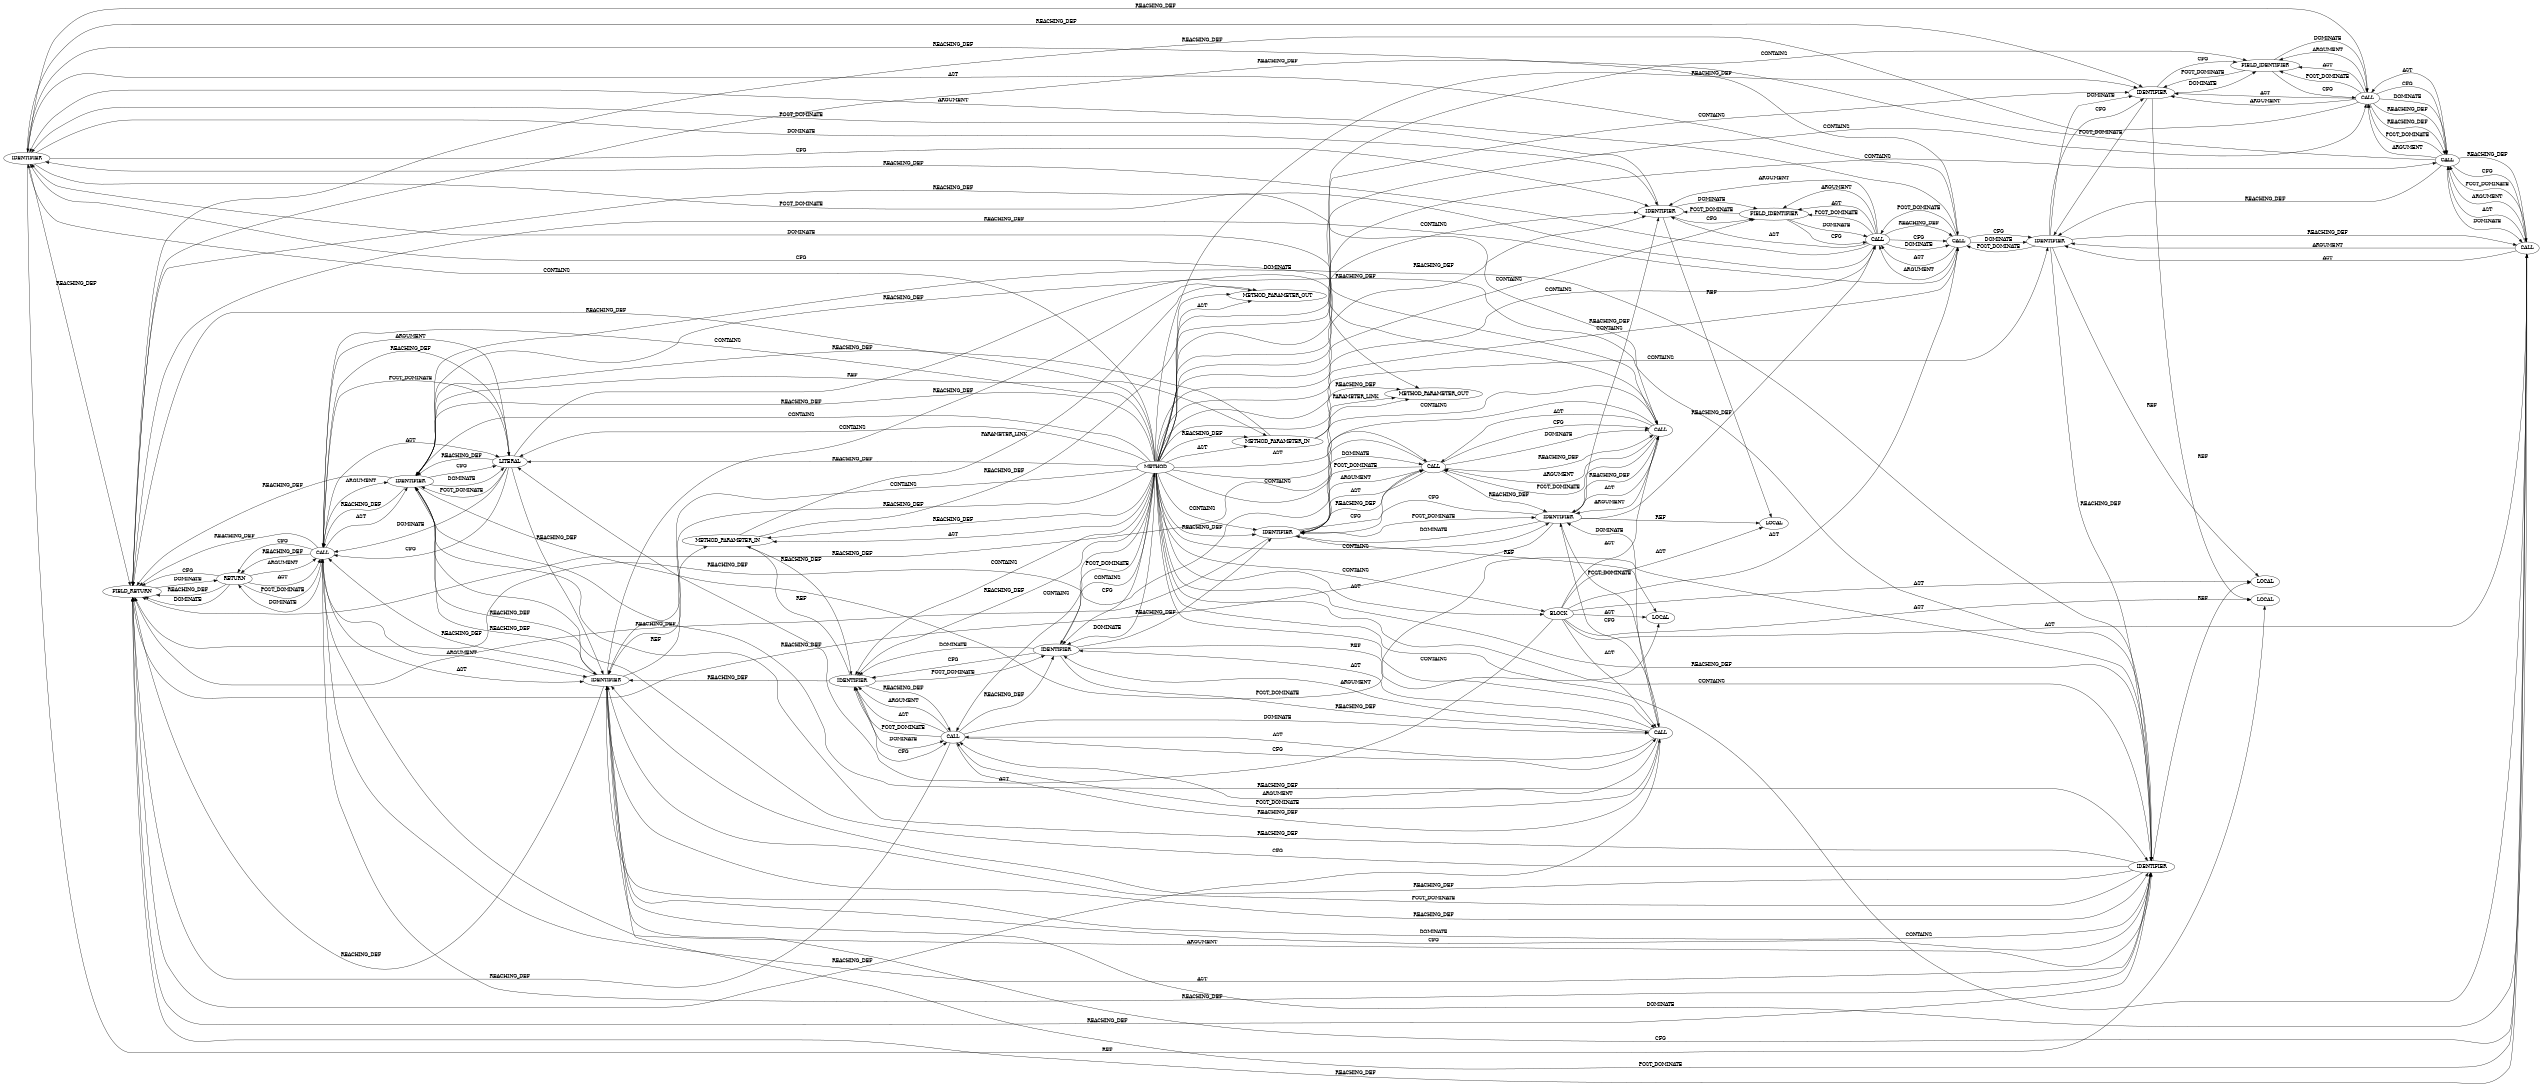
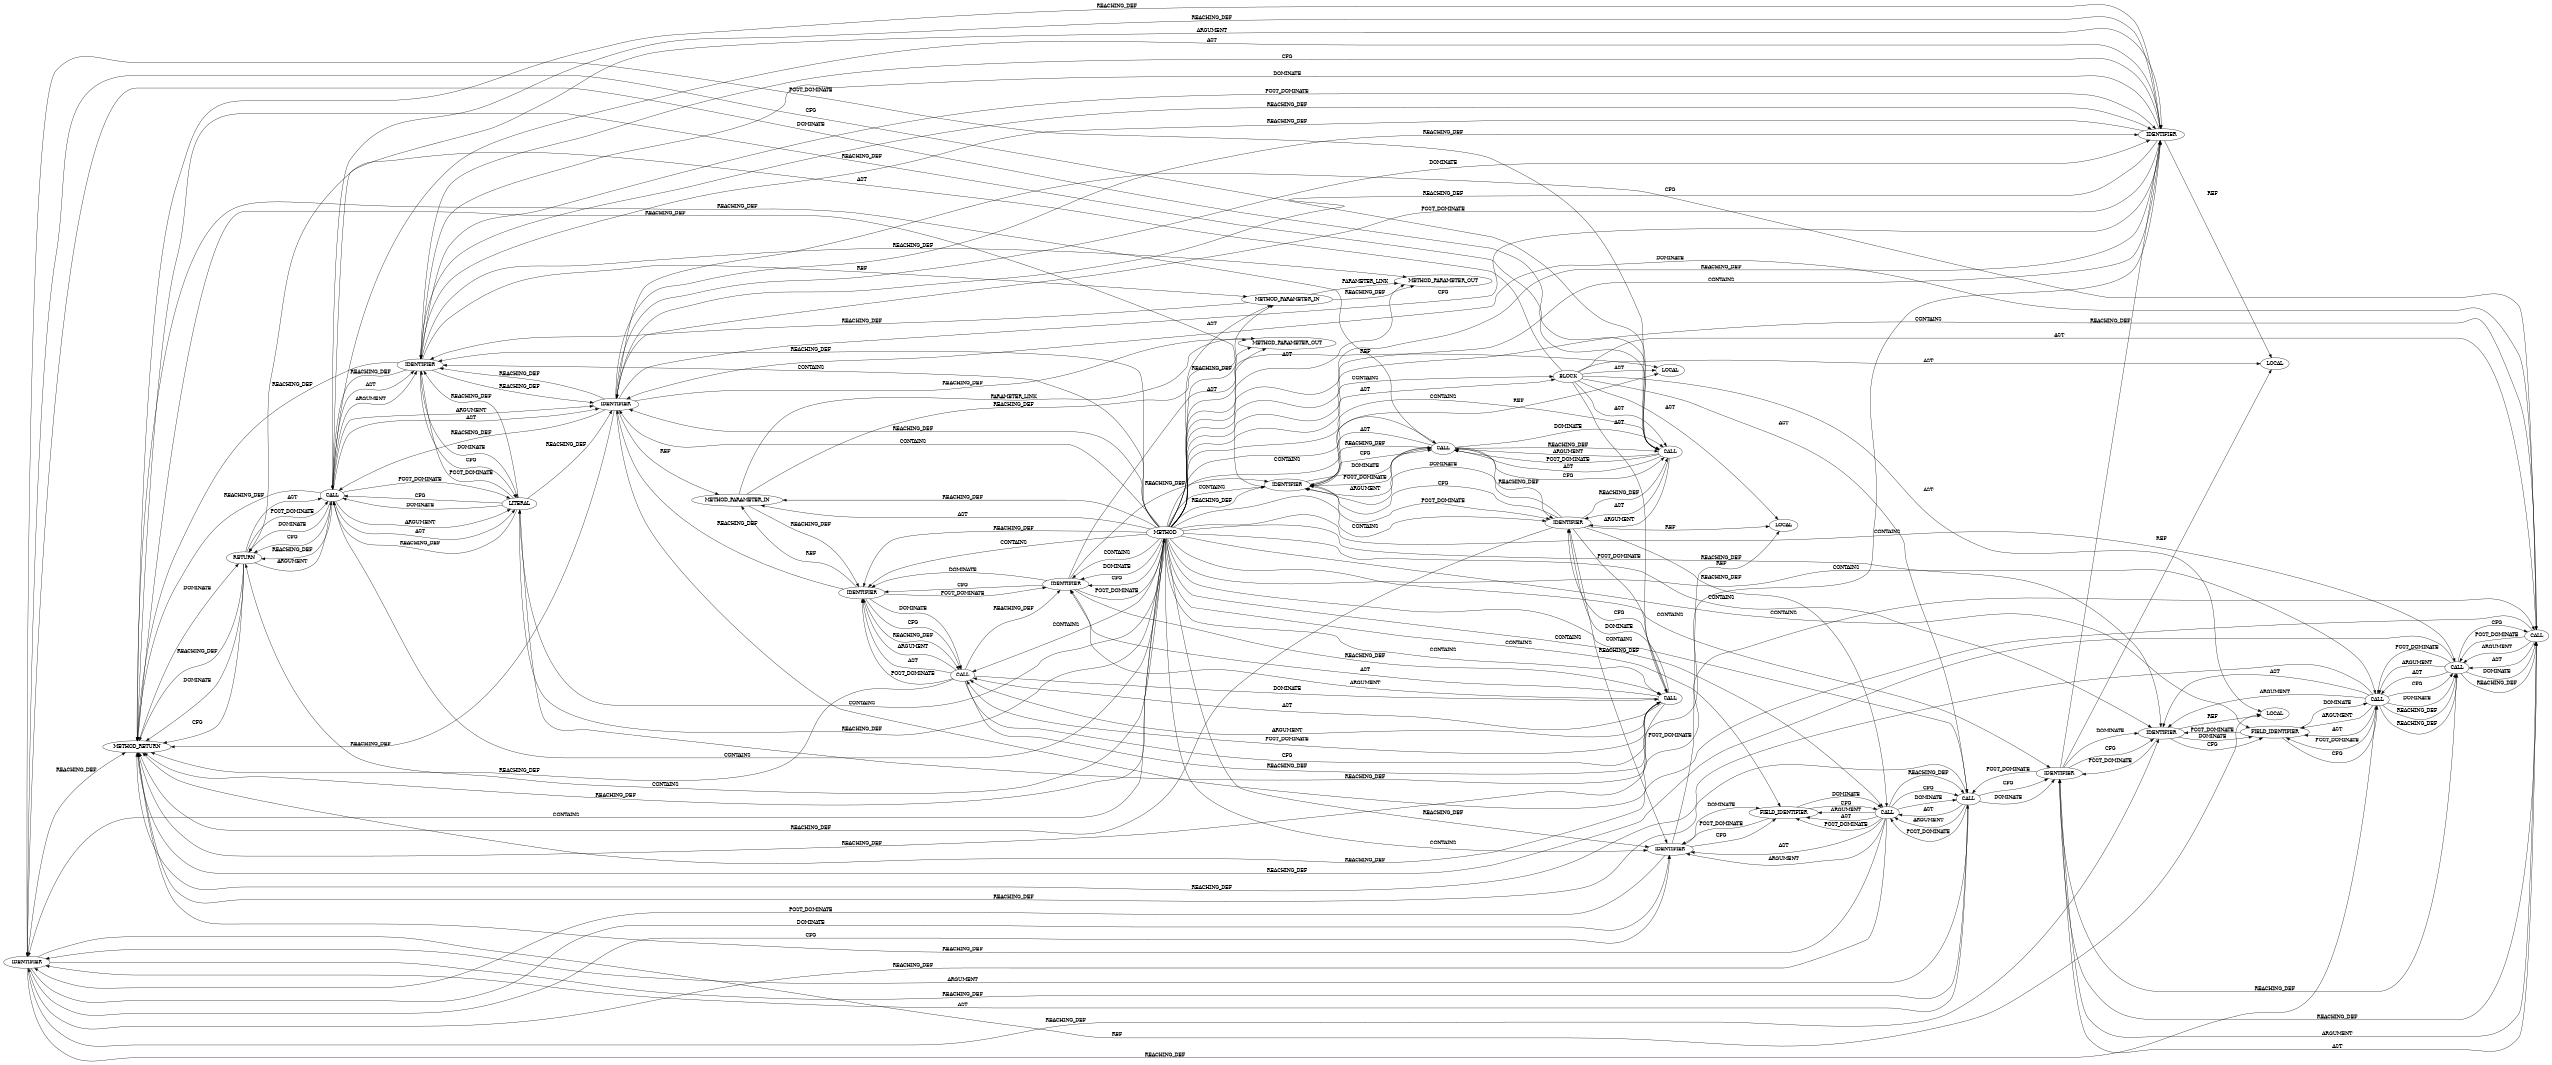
node "FIELD_RETURN": label "FIELD_RETURN" -> "METHOD_RETURN"
edge "BLOCK" -> "LITERAL": now "BLOCK" -> "RETURN"
edge "METHOD" -> "RETURN": added, label "CONTAINS"
